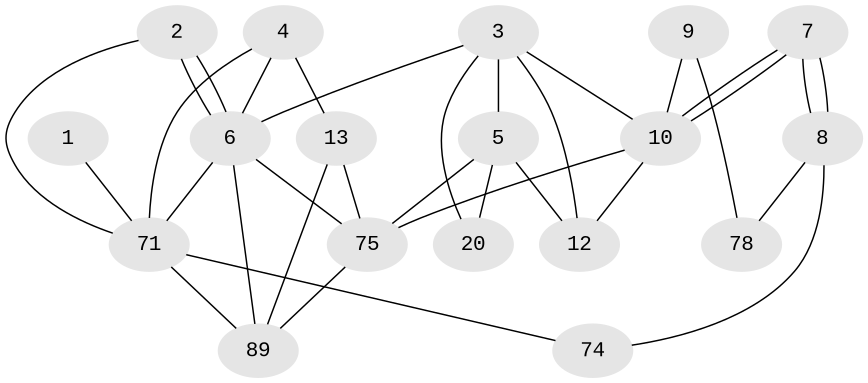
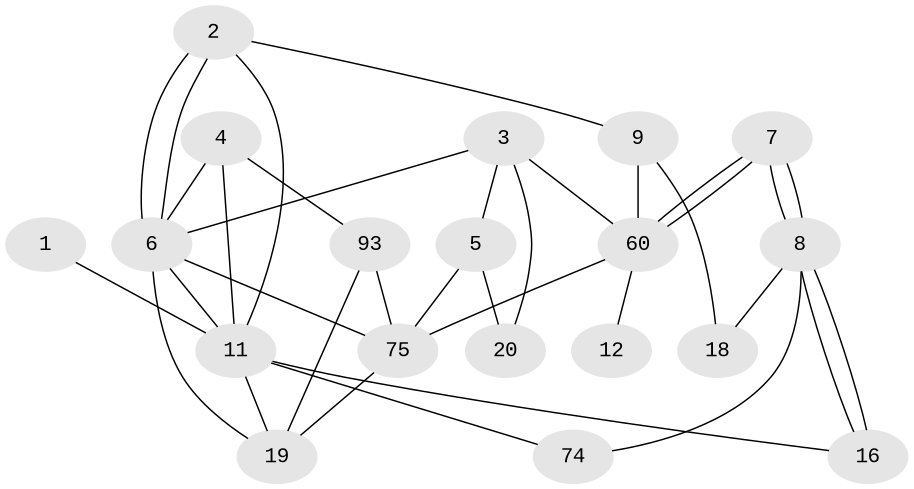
edge "2" -- "9": added
edge "3" -- "12": removed
node "13": label "13" -> "93"
node "10": label "10" -> "60"
edge "5" -- "12": removed
node "71": label "71" -> "11"
node "78": label "78" -> "18"
node "89": label "89" -> "19"
node "16": added
